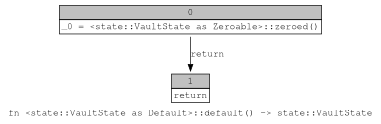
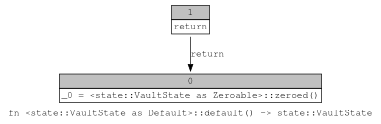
edge "0" -> "1": reversed
